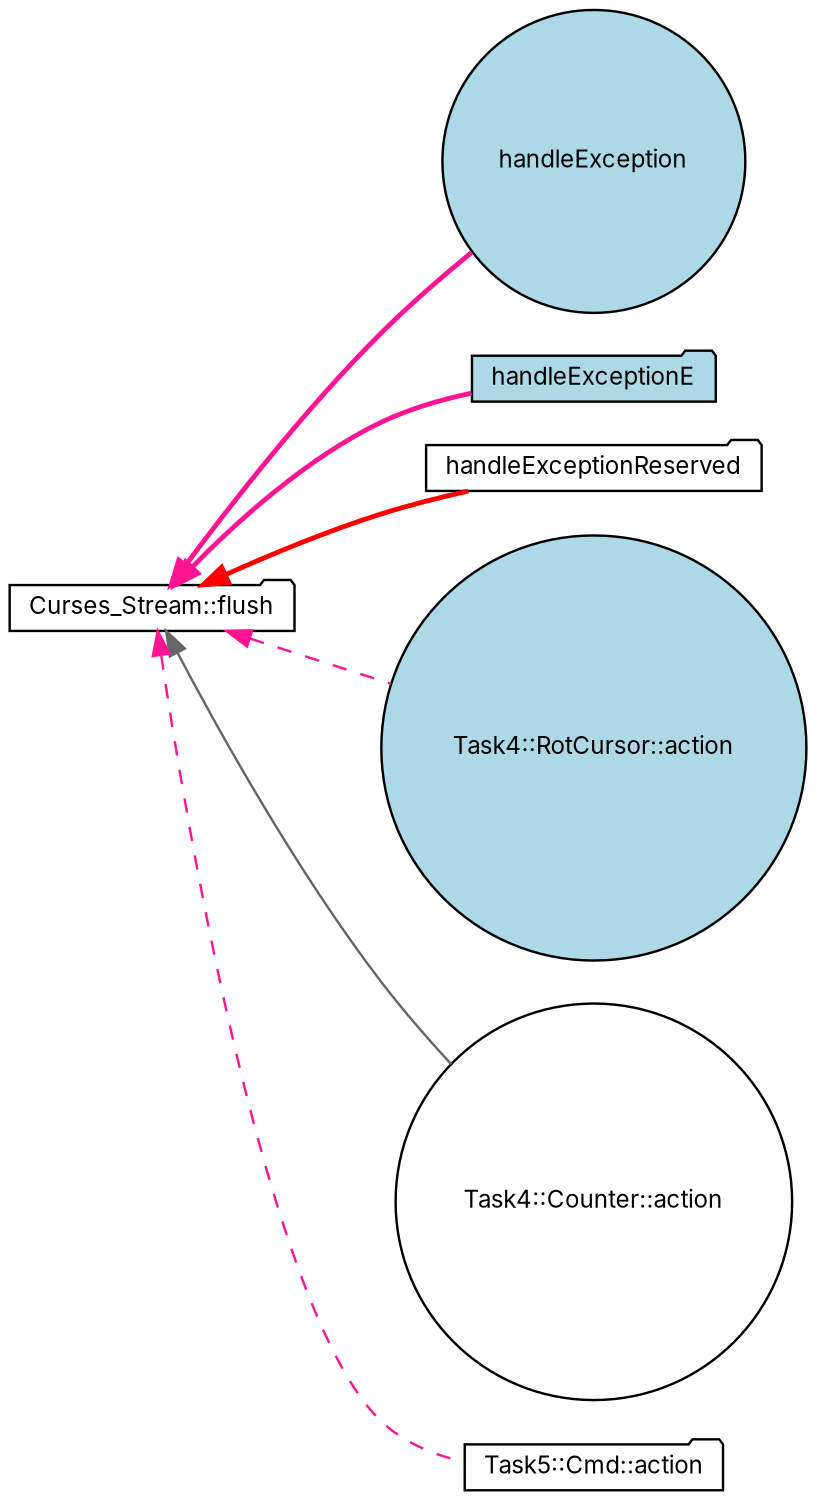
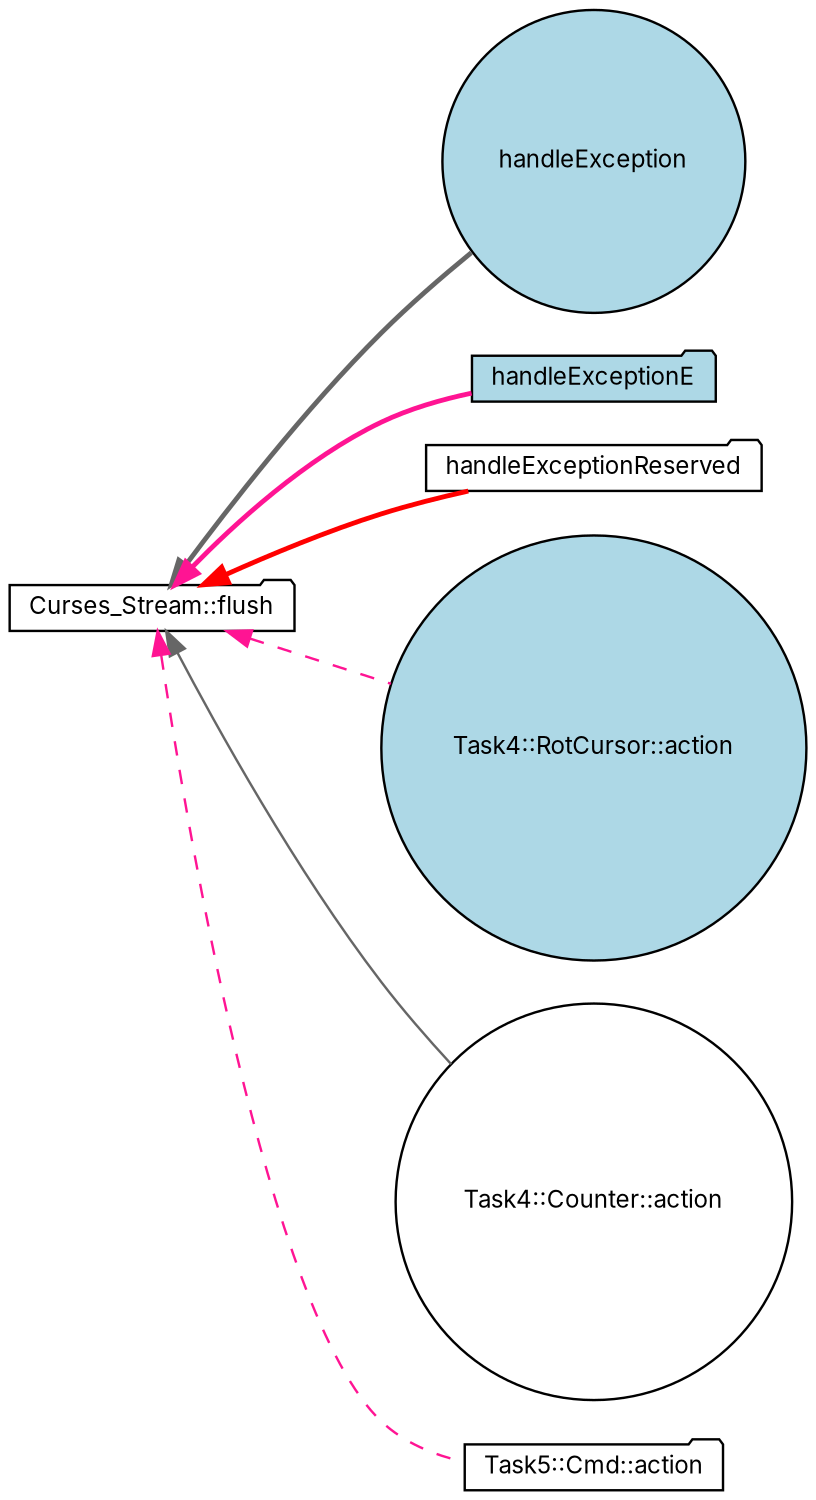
edge "handleException" -> "Curses_Stream::flush": color deeppink -> gray40
